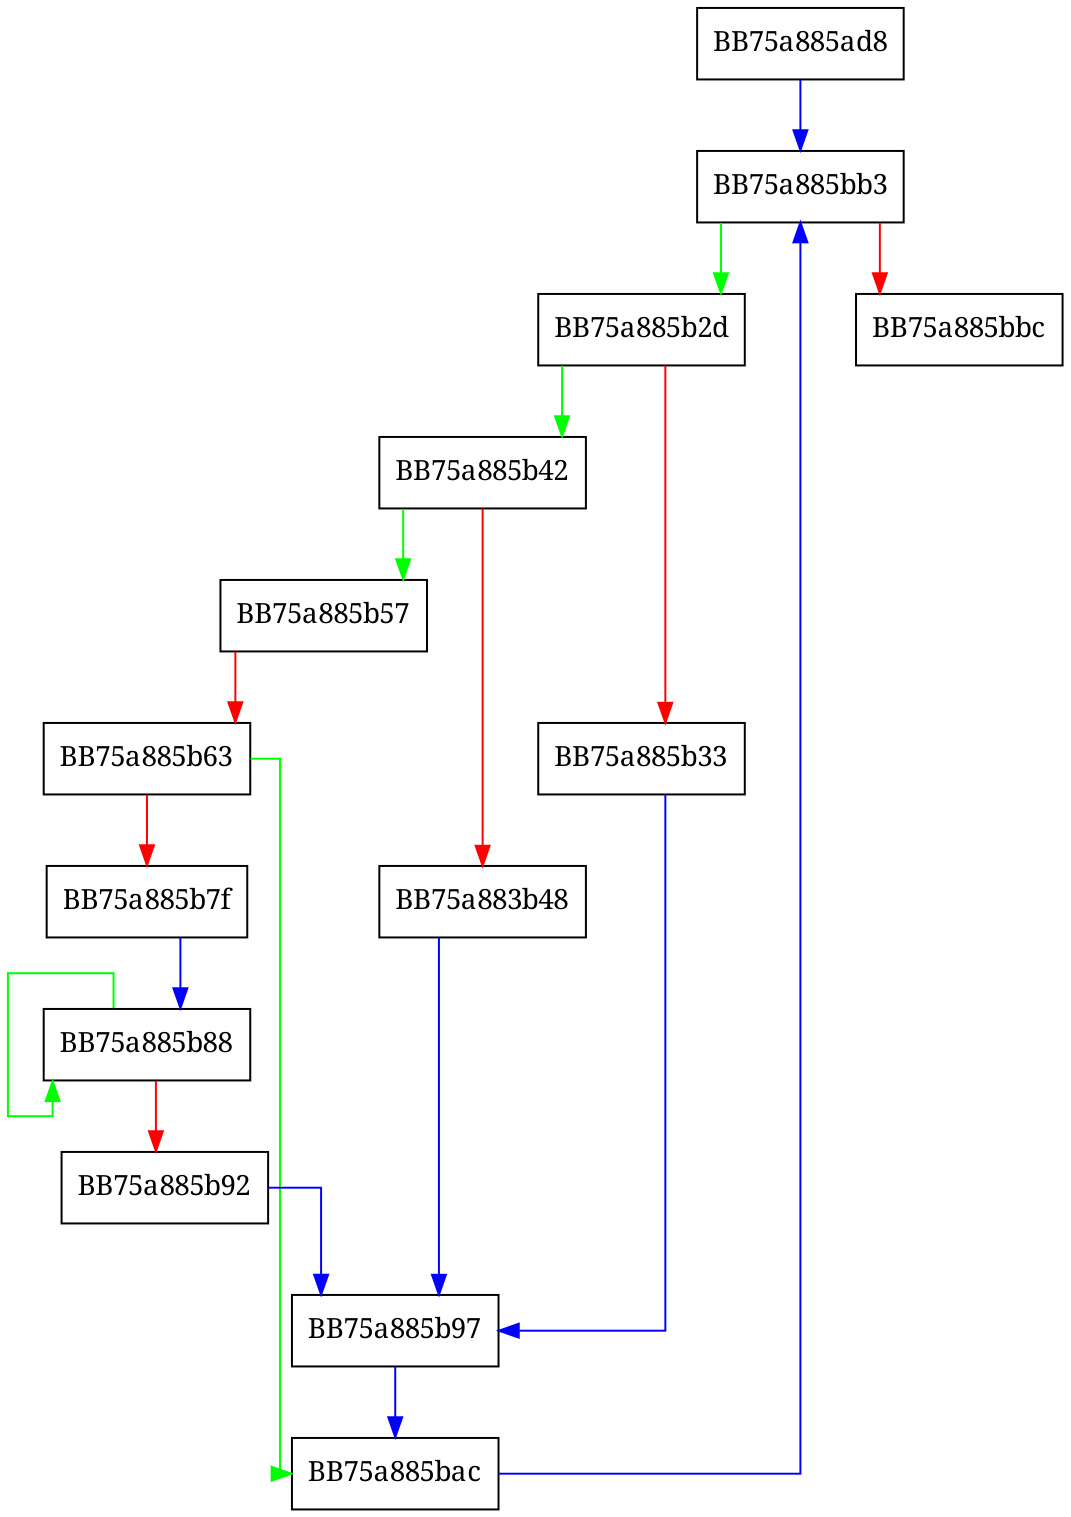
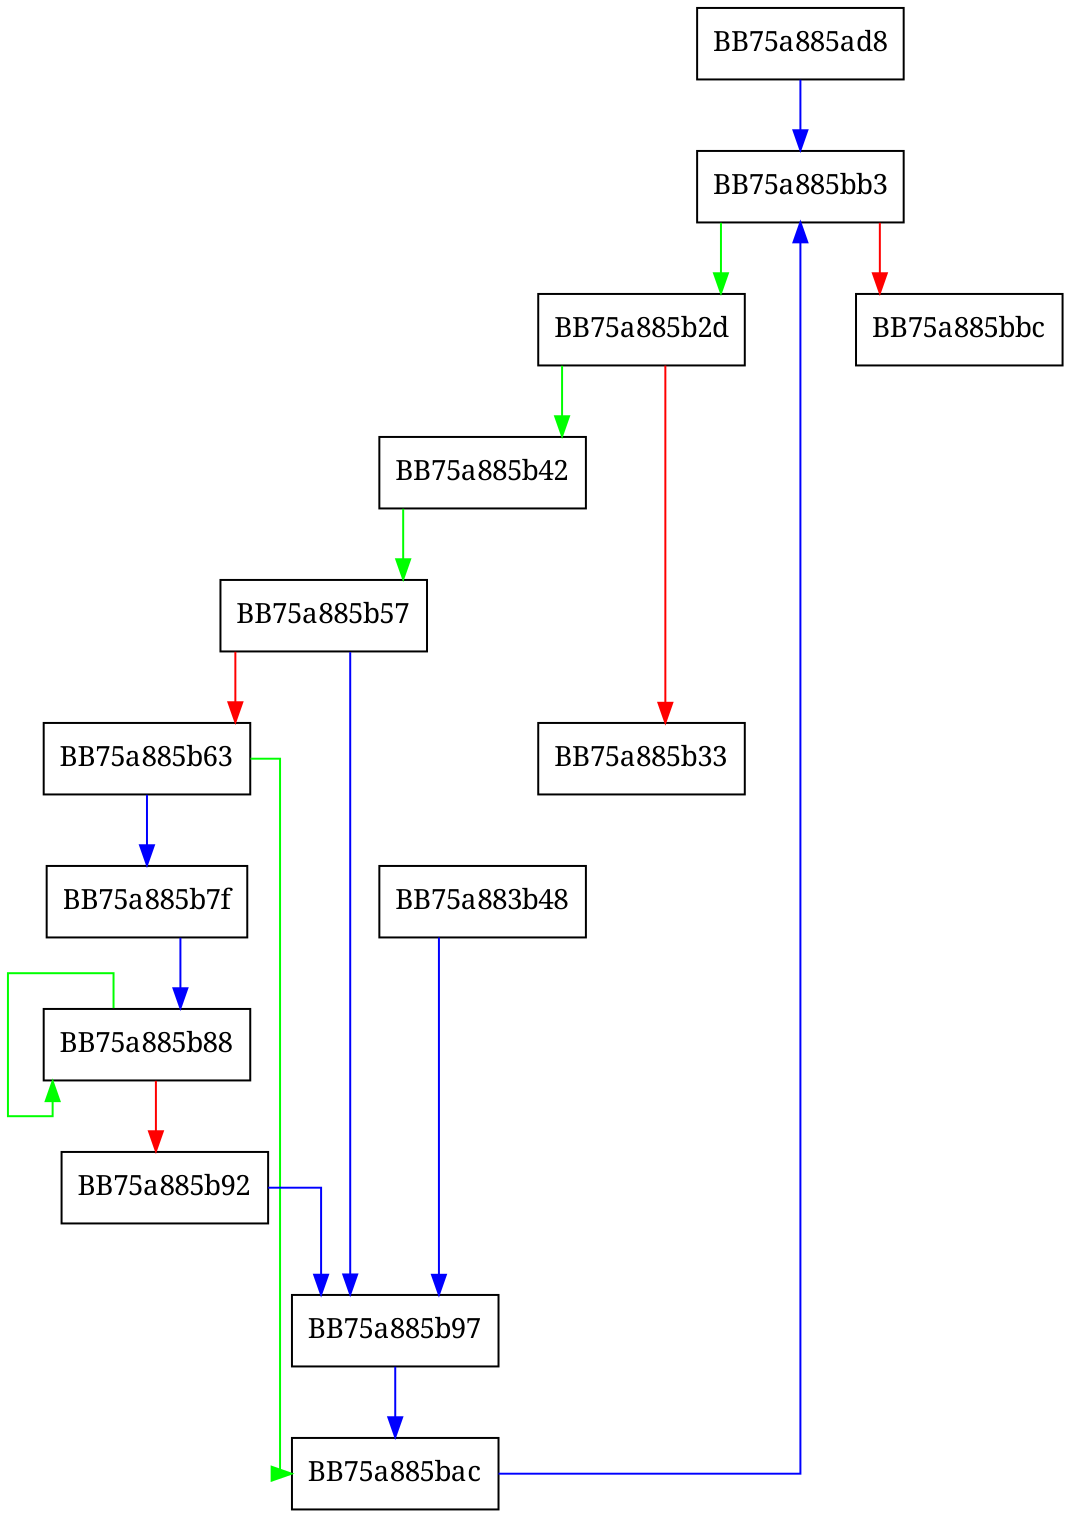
edge "BB75a885b42" -> "BB75a883b48": removed
edge "BB75a885b63" -> "BB75a885b7f": color red -> blue
edge "BB75a885b33" -> "BB75a885b97": now "BB75a885b57" -> "BB75a885b97"
